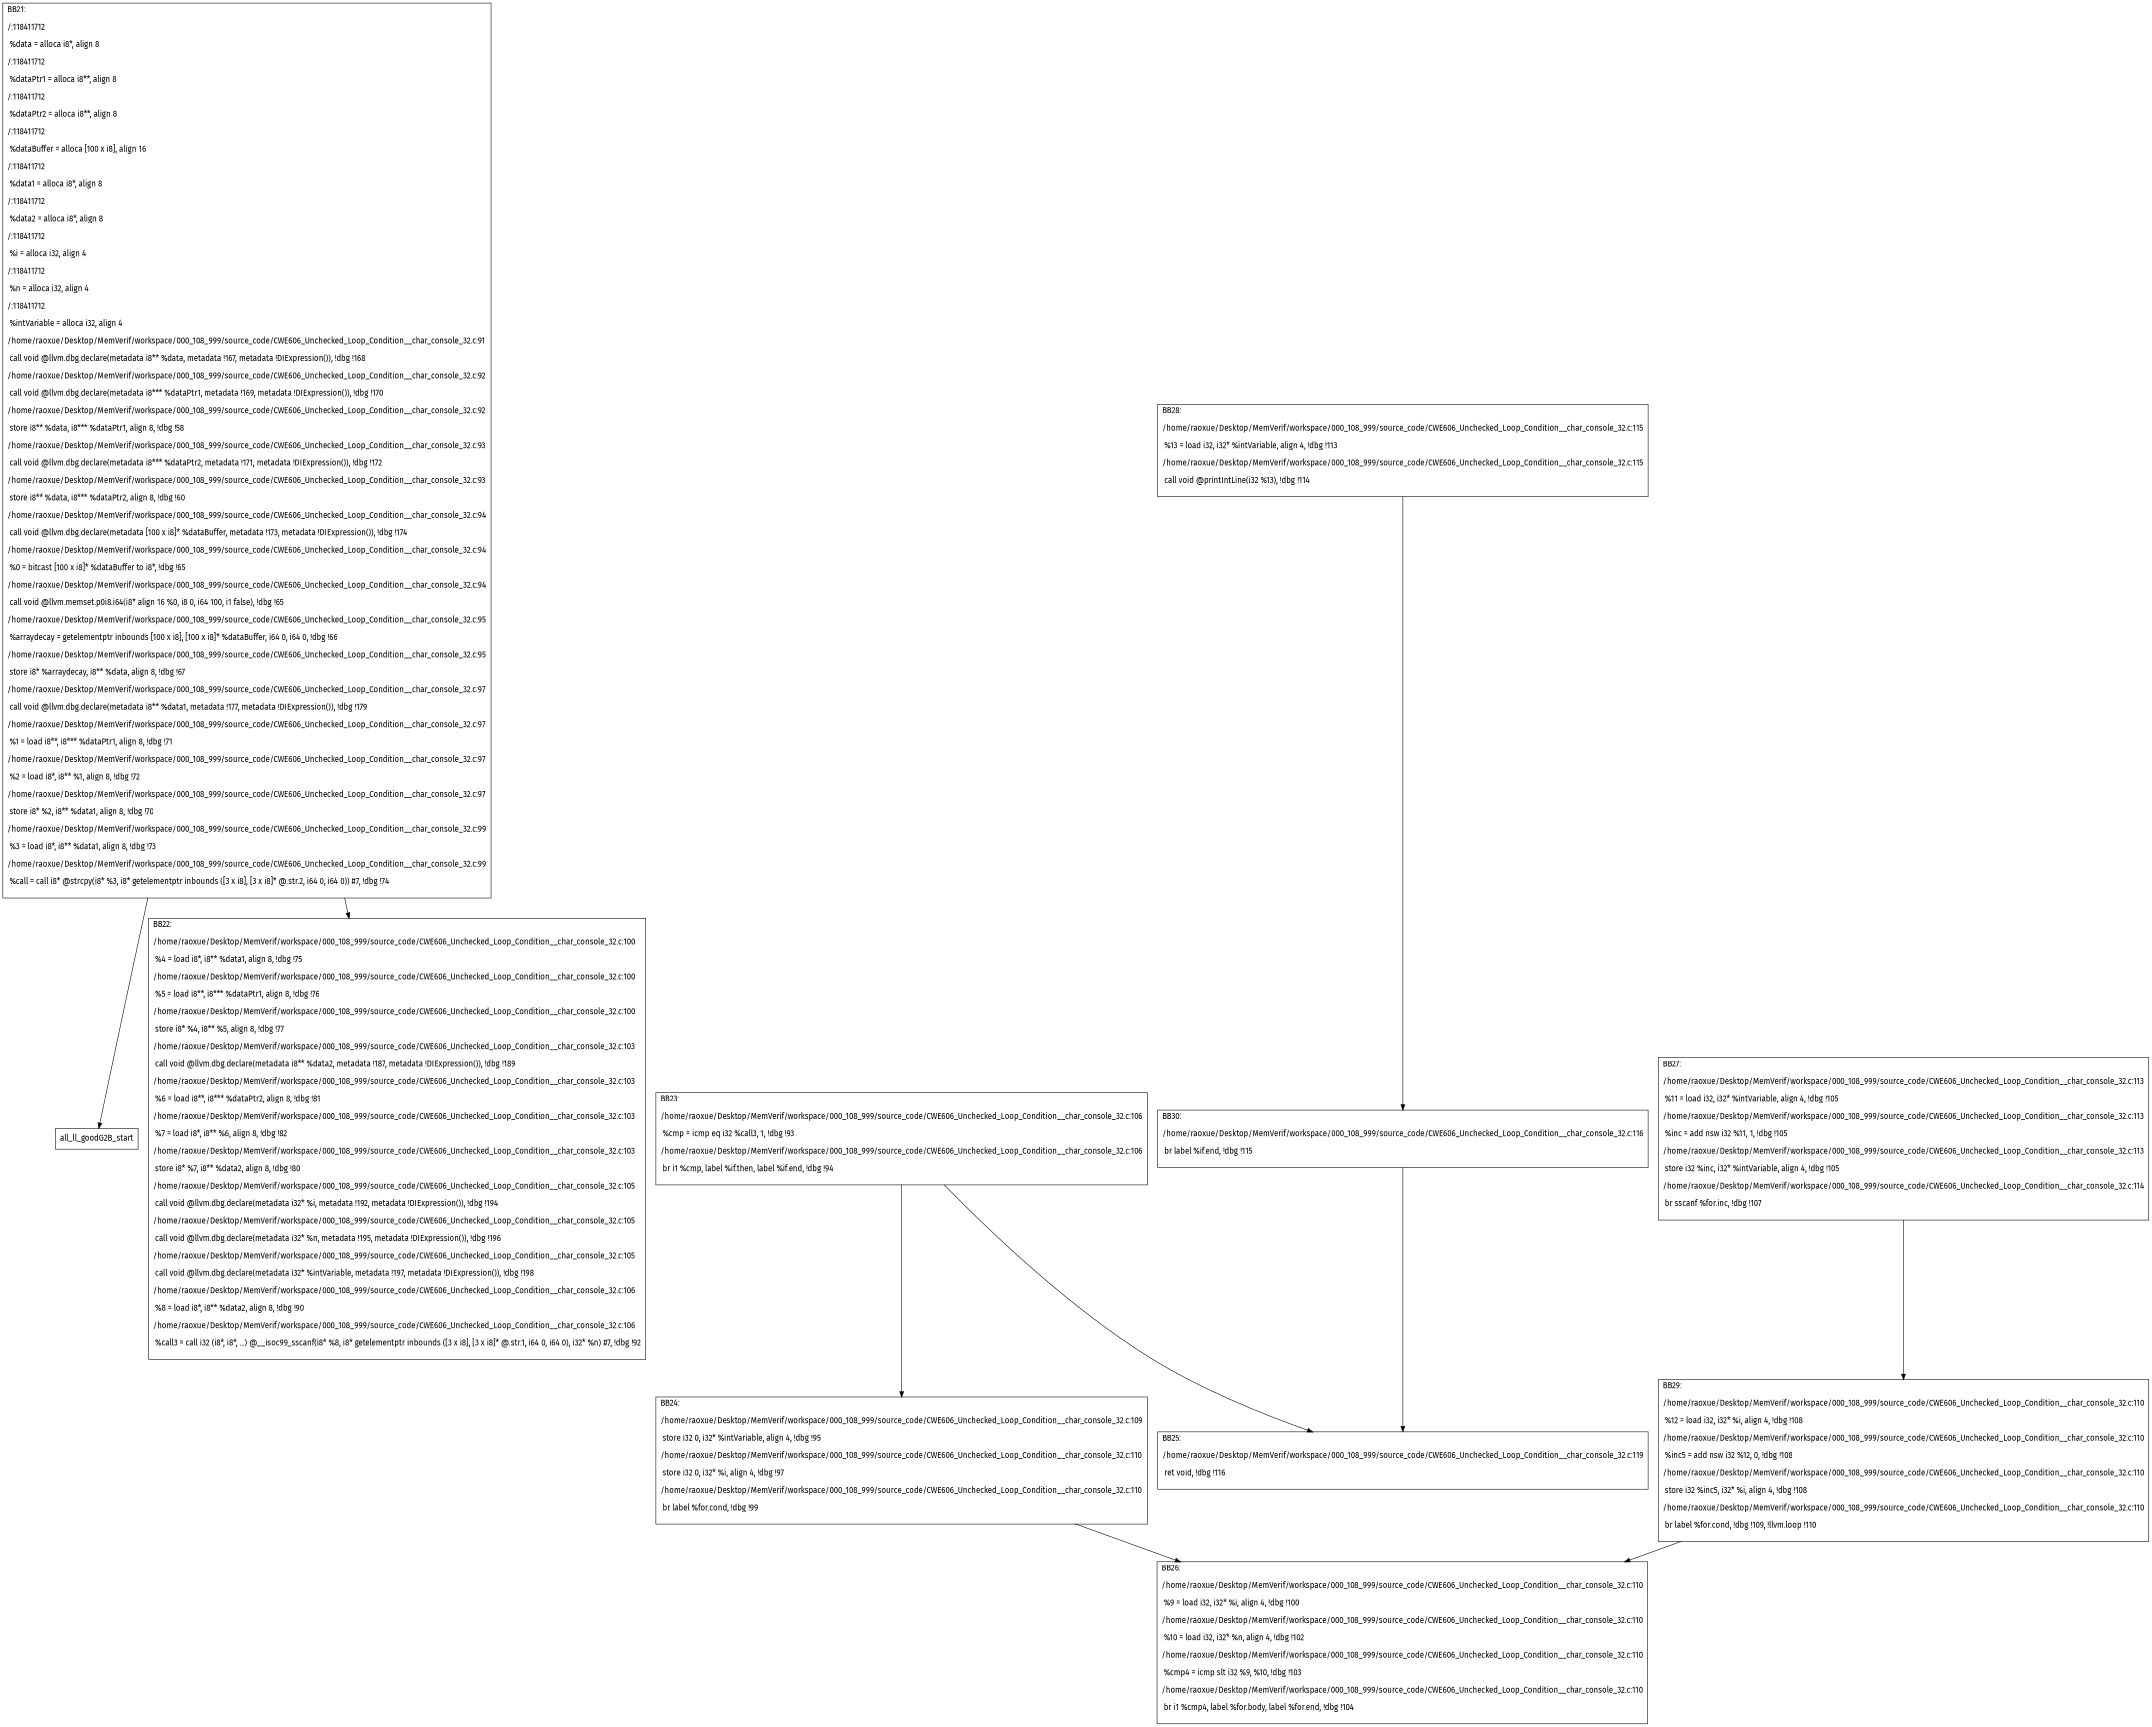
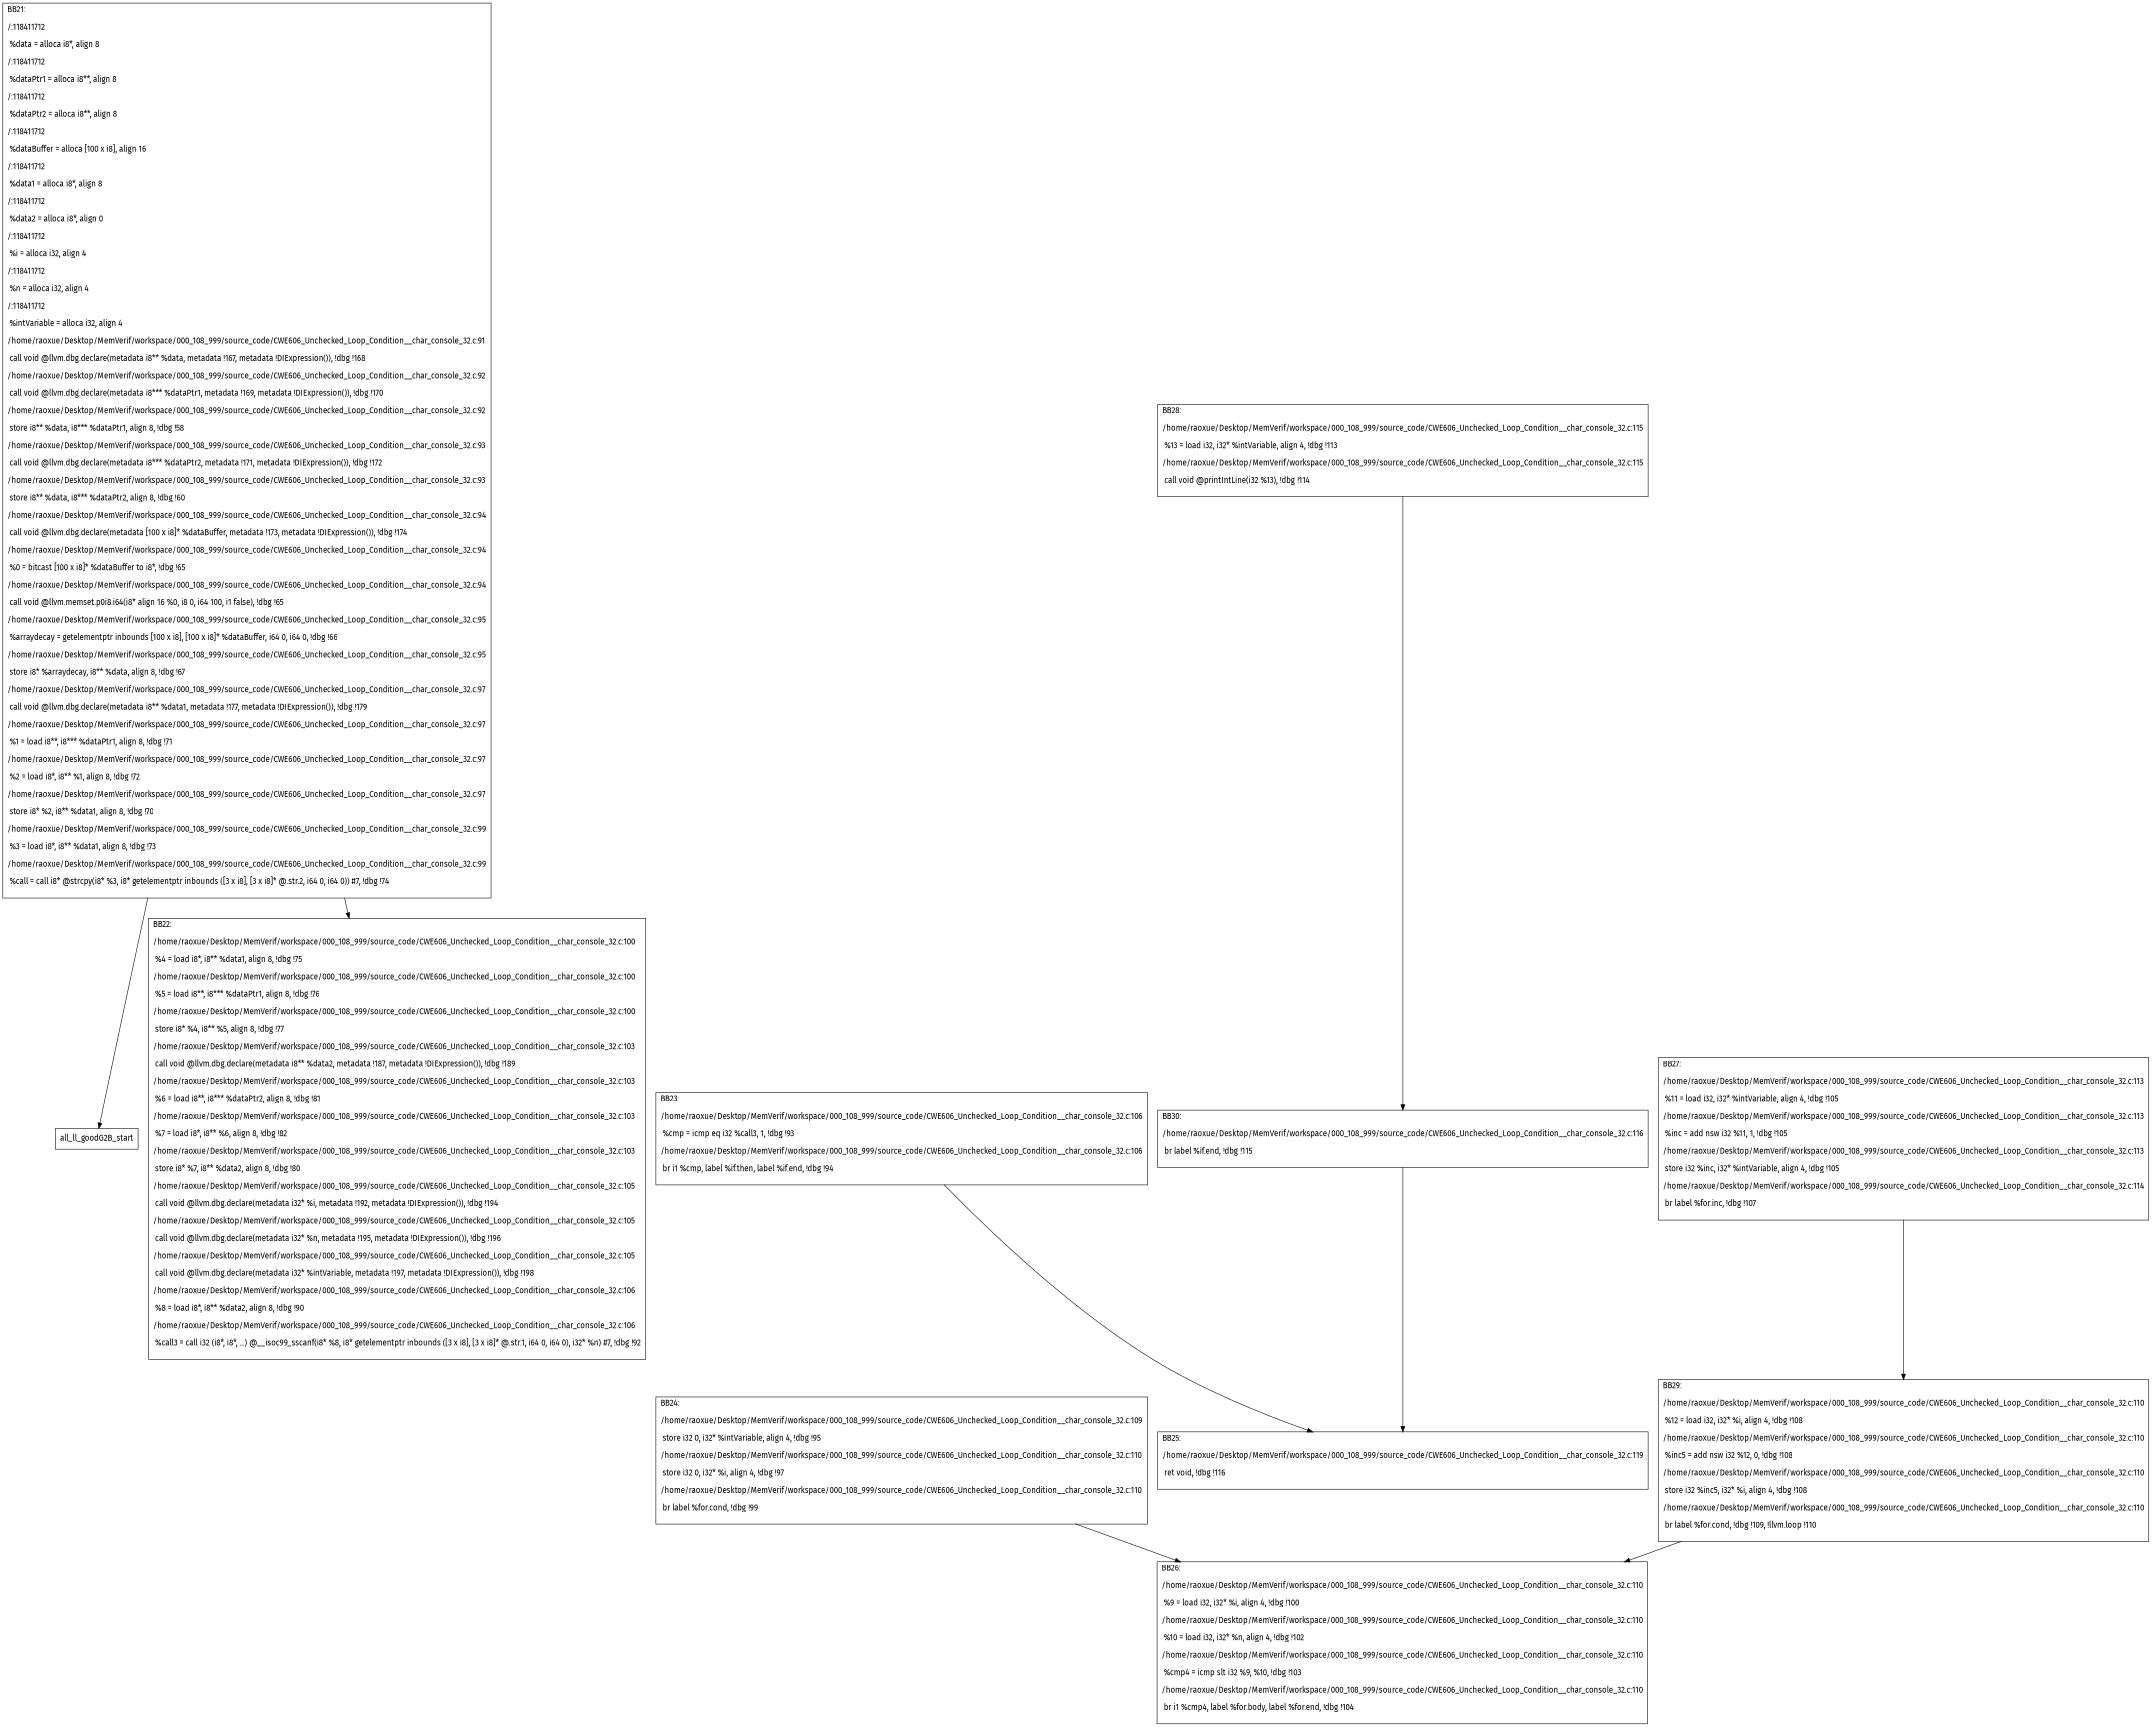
node "BB21:": text "%data2 = alloca i8*, align 8" -> "%data2 = alloca i8*, align 0"
node "BB27:": text "br sscanf %for.inc, !dbg !107" -> "br label %for.inc, !dbg !107"
edge "BB23:" -> "BB24:": removed
